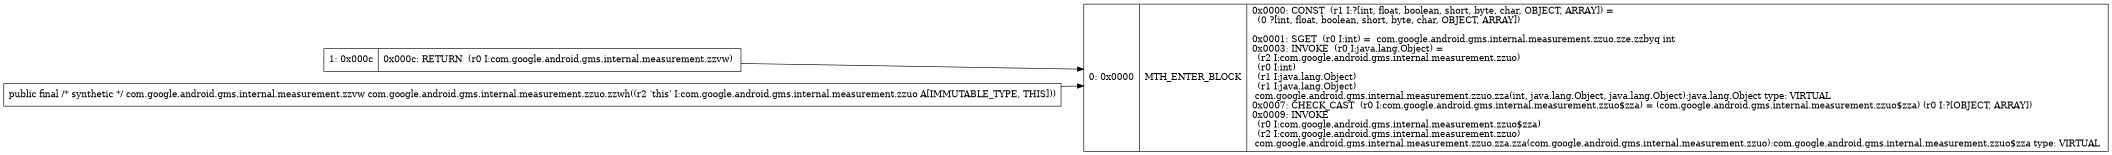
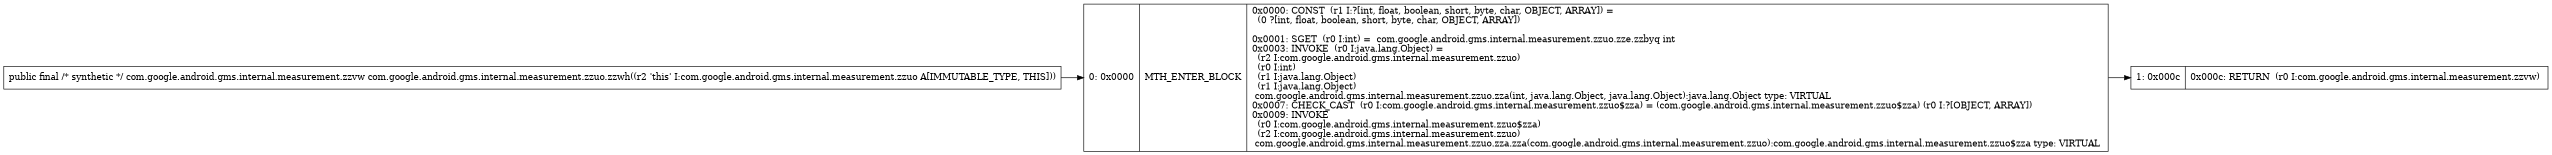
edge "1: 0x000c" -> "0: 0x0000": reversed
